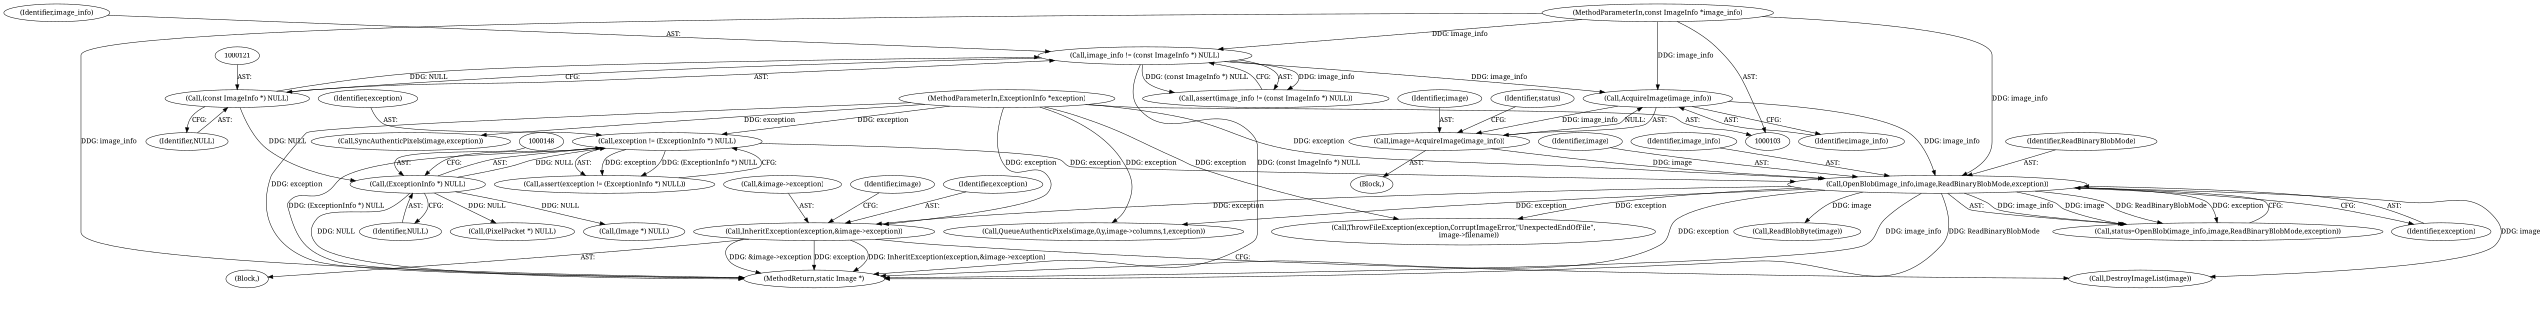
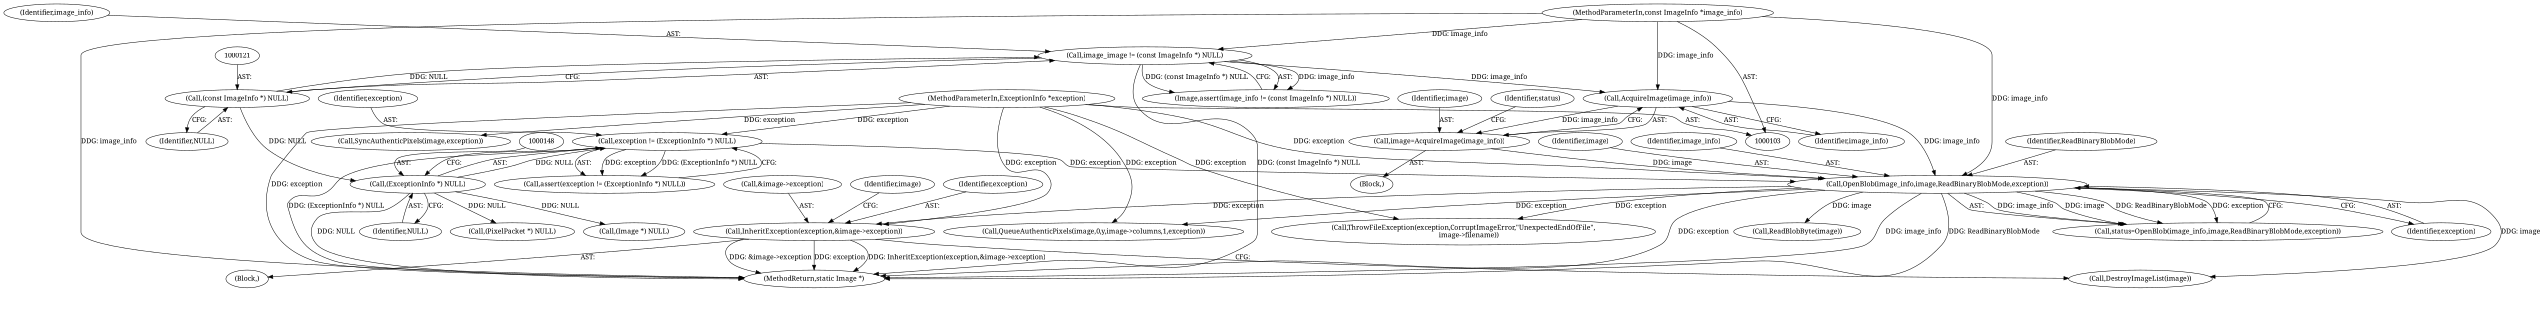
node "(Call,image_info != (const ImageInfo *) NULL)": label "(Call,image_info != (const ImageInfo *) NULL)" -> "(Call,image_image != (const ImageInfo *) NULL)"
node "(Call,assert(image_info != (const ImageInfo *) NULL))": label "(Call,assert(image_info != (const ImageInfo *) NULL))" -> "(Image,assert(image_info != (const ImageInfo *) NULL))"
edge "(Call,image=AcquireImage(image_info))" -> "(Call,AcquireImage(image_info))": label "NULL: " -> "CFG: "
